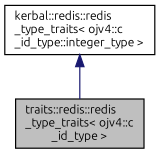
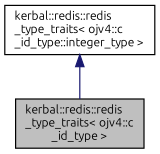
node "traits::redis::redis _type_traits< ojv4::c _id_type >": label "traits::redis::redis _type_traits< ojv4::c _id_type >" -> "kerbal::redis::redis _type_traits< ojv4::c _id_type >"
